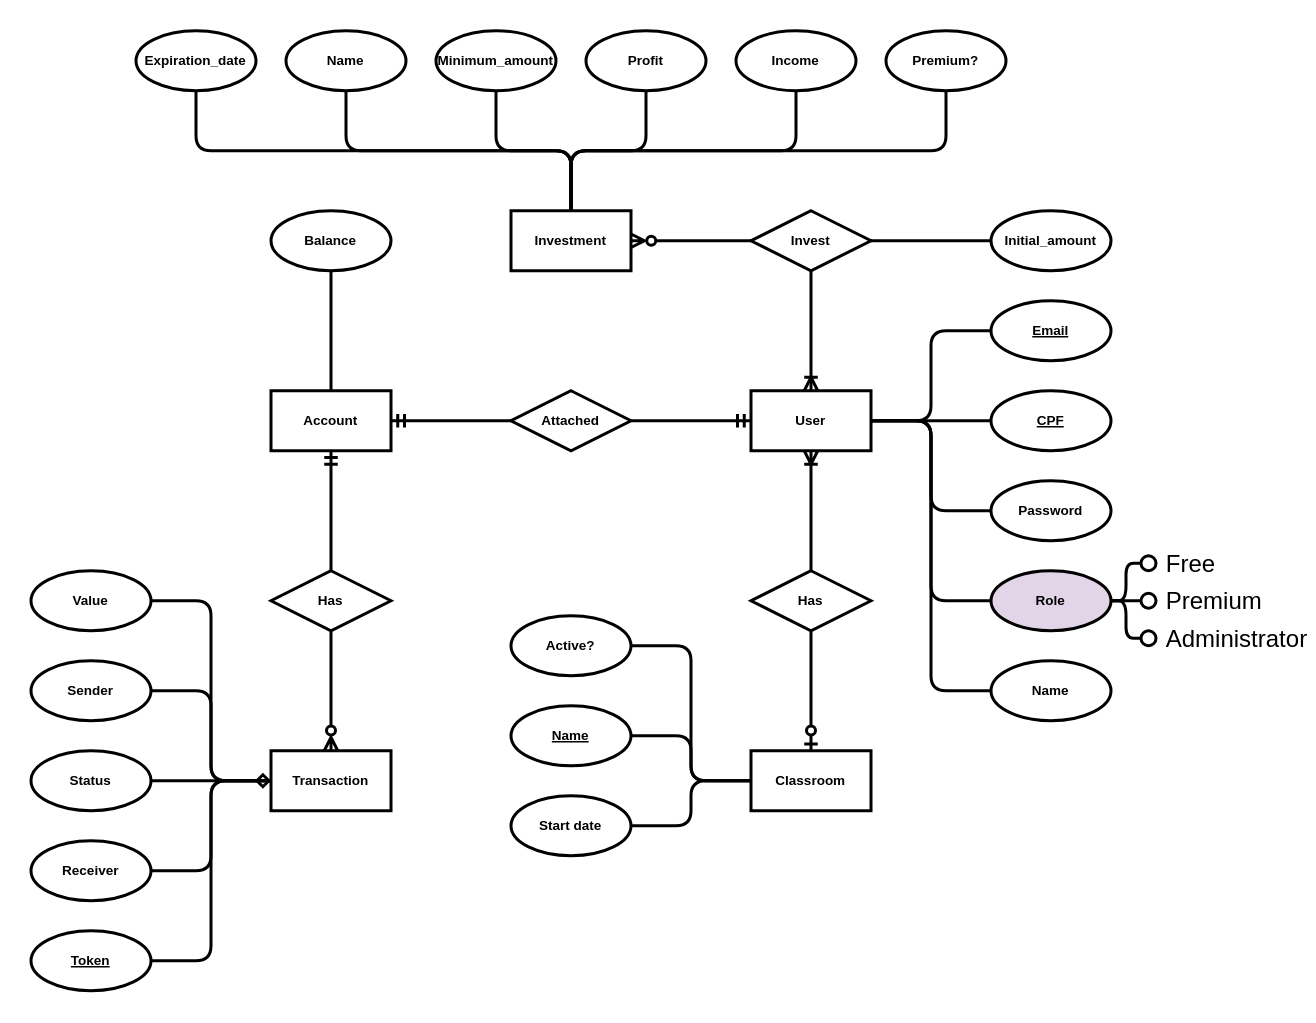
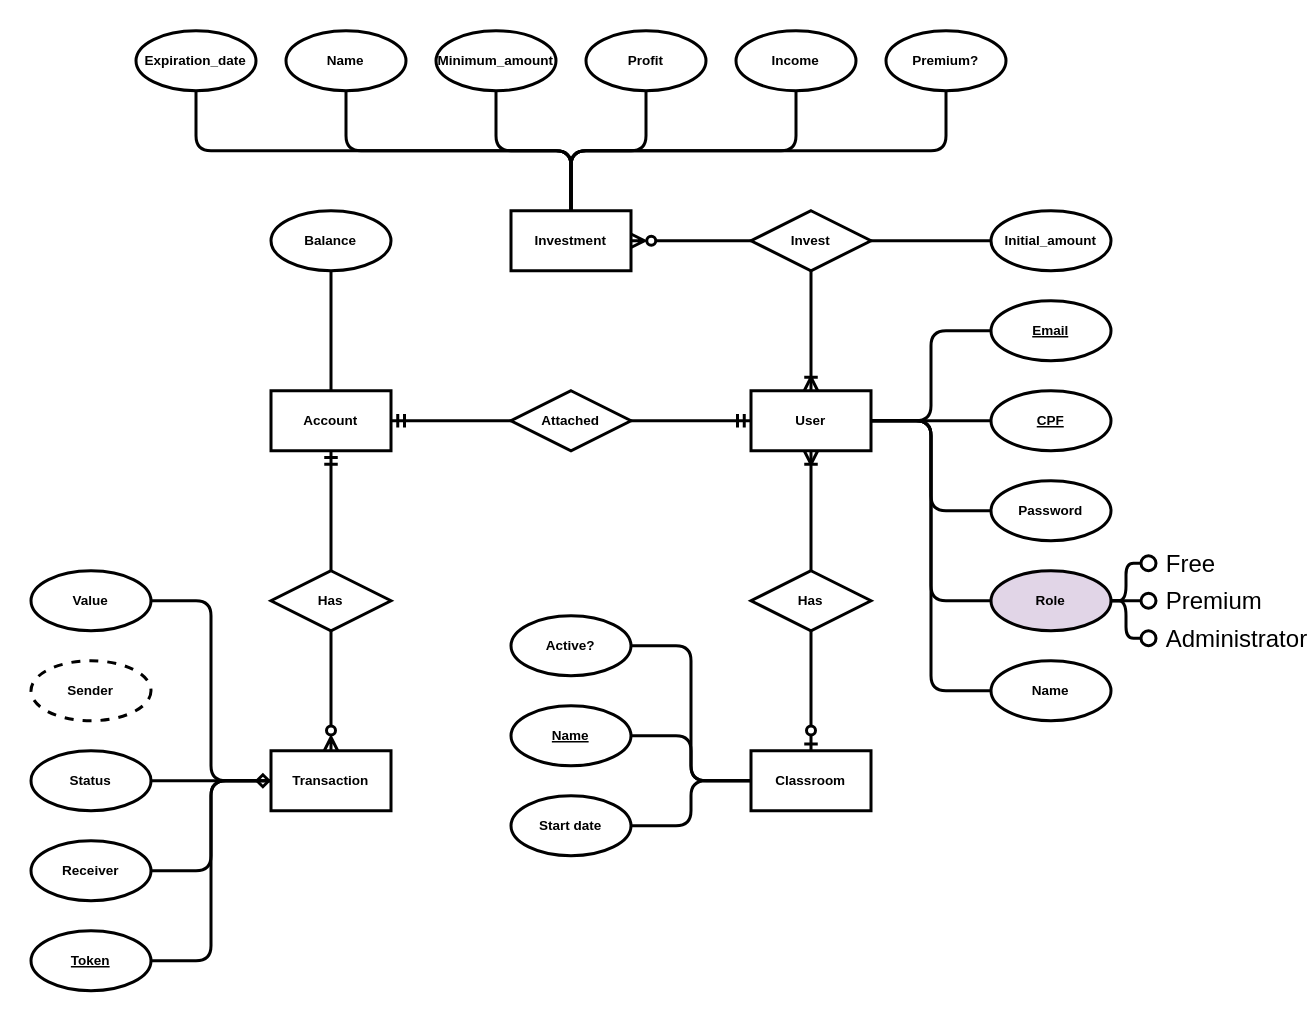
node "Sender": style solid -> dashed
edge "Sender" -- "Transaction": removed
